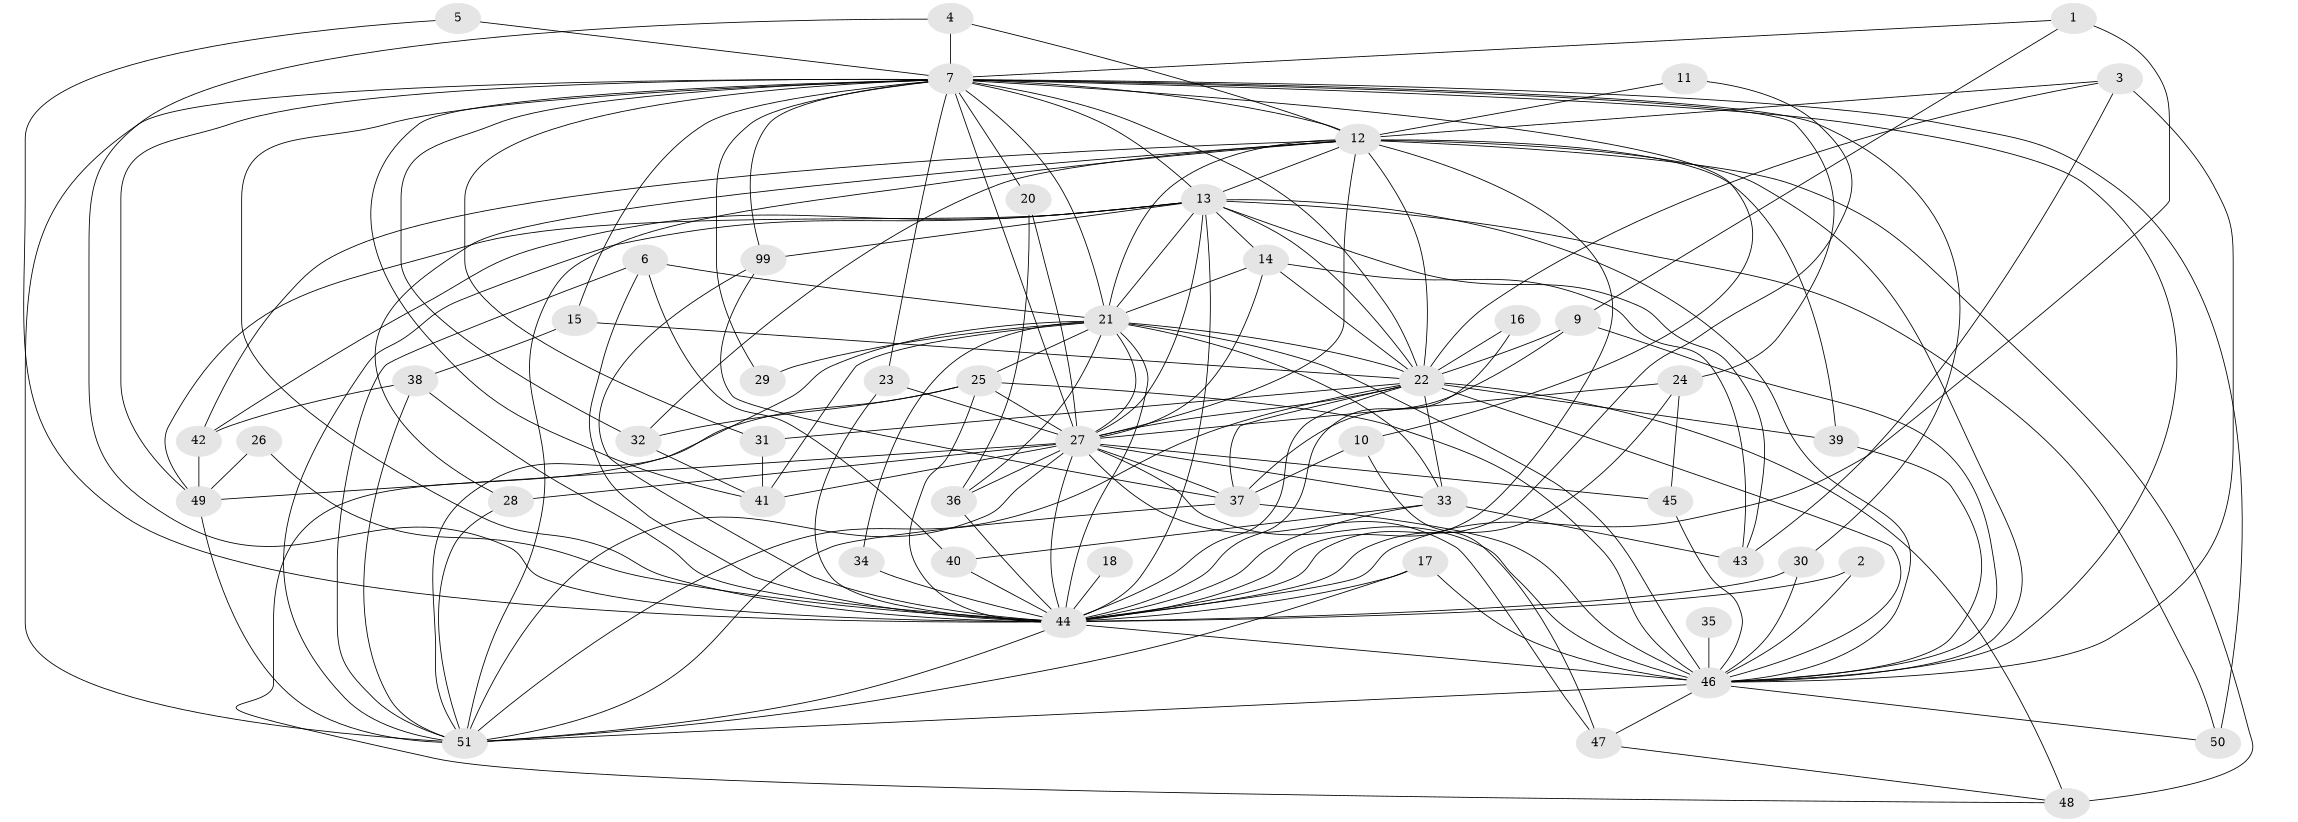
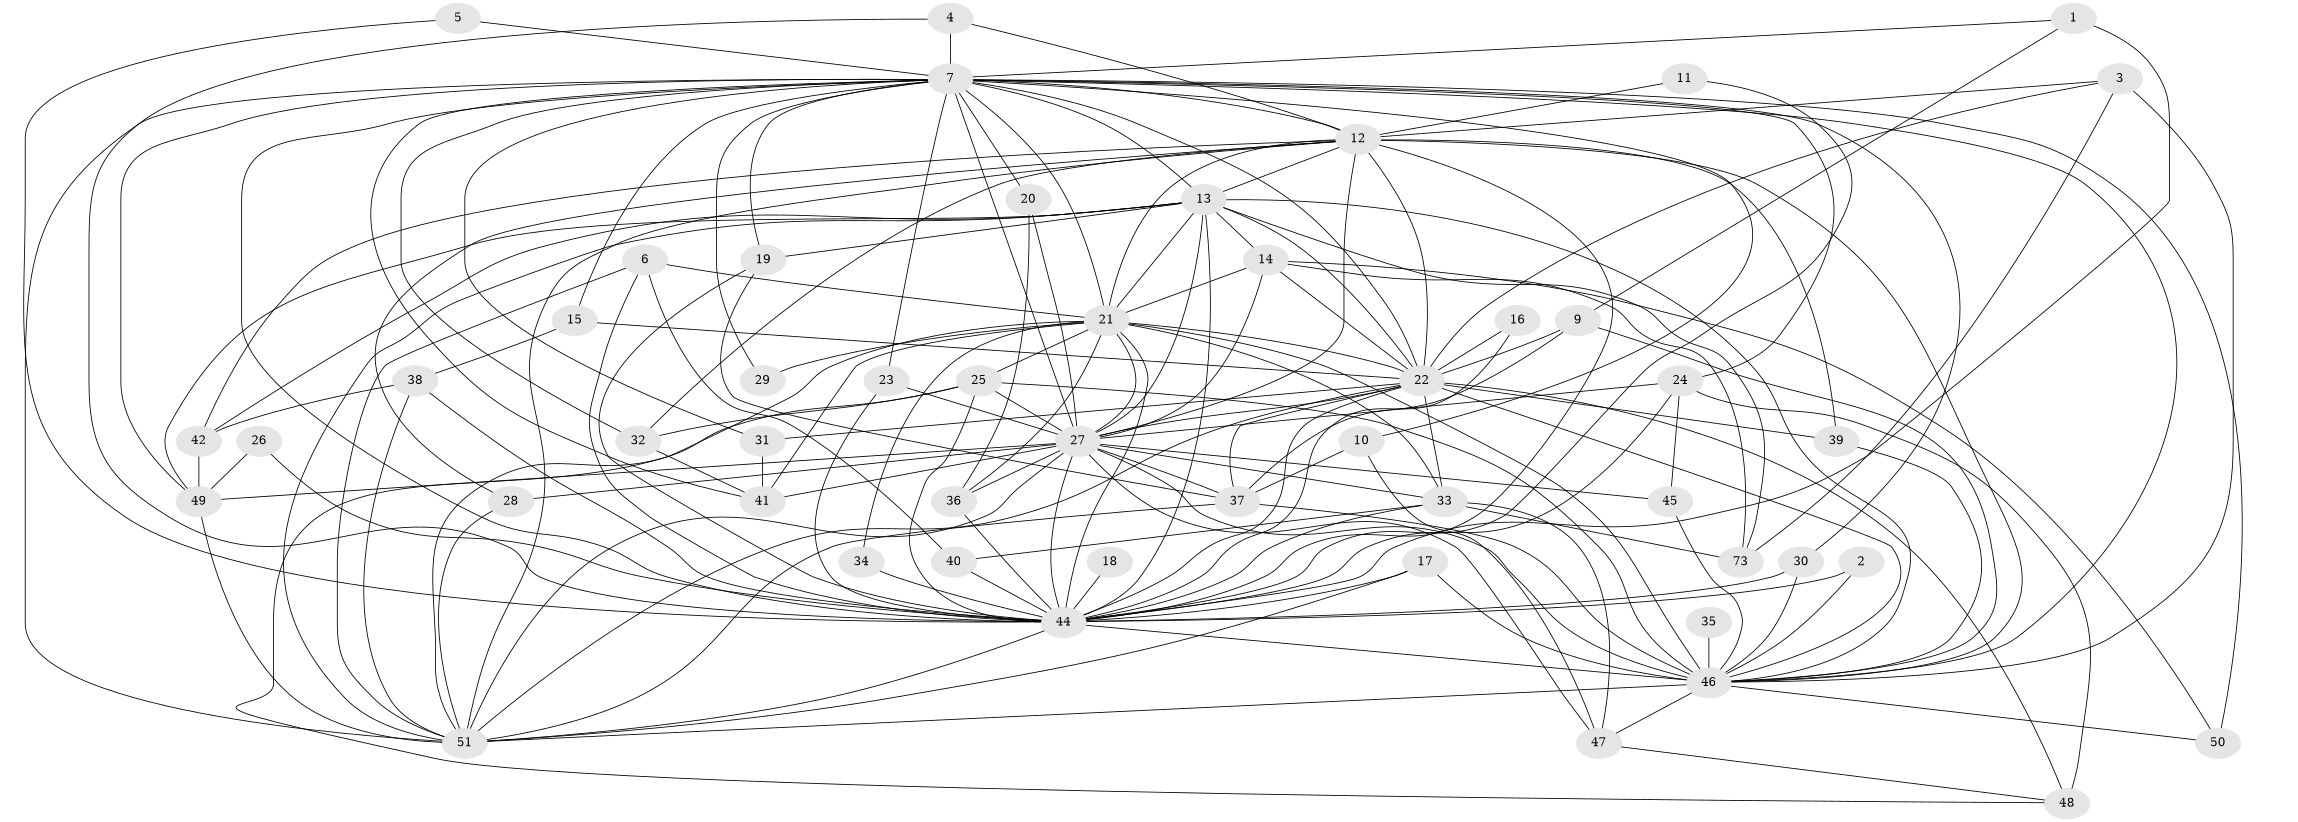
node "99": label "99" -> "19"
edge "13" -- "50": now "14" -- "50"
edge "12" -- "48": now "24" -- "48"
node "43": label "43" -> "73"
edge "33" -- "47": added
